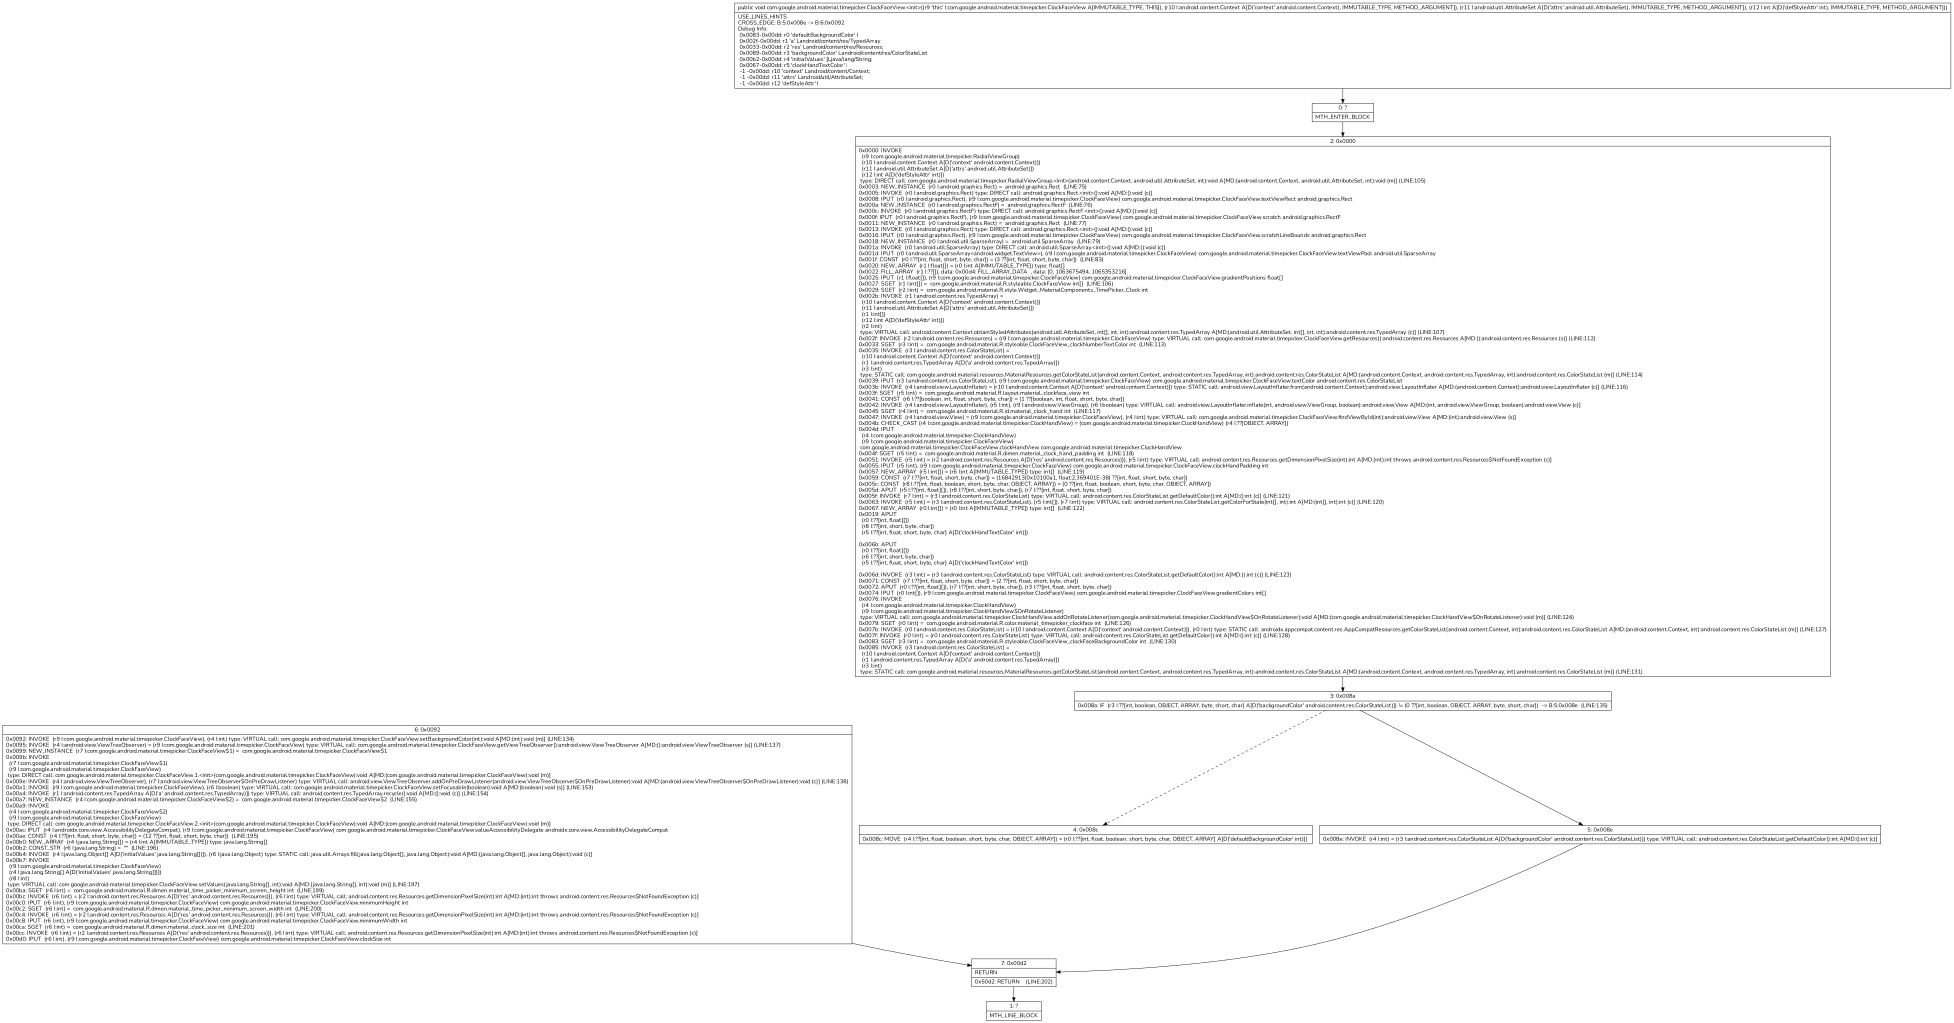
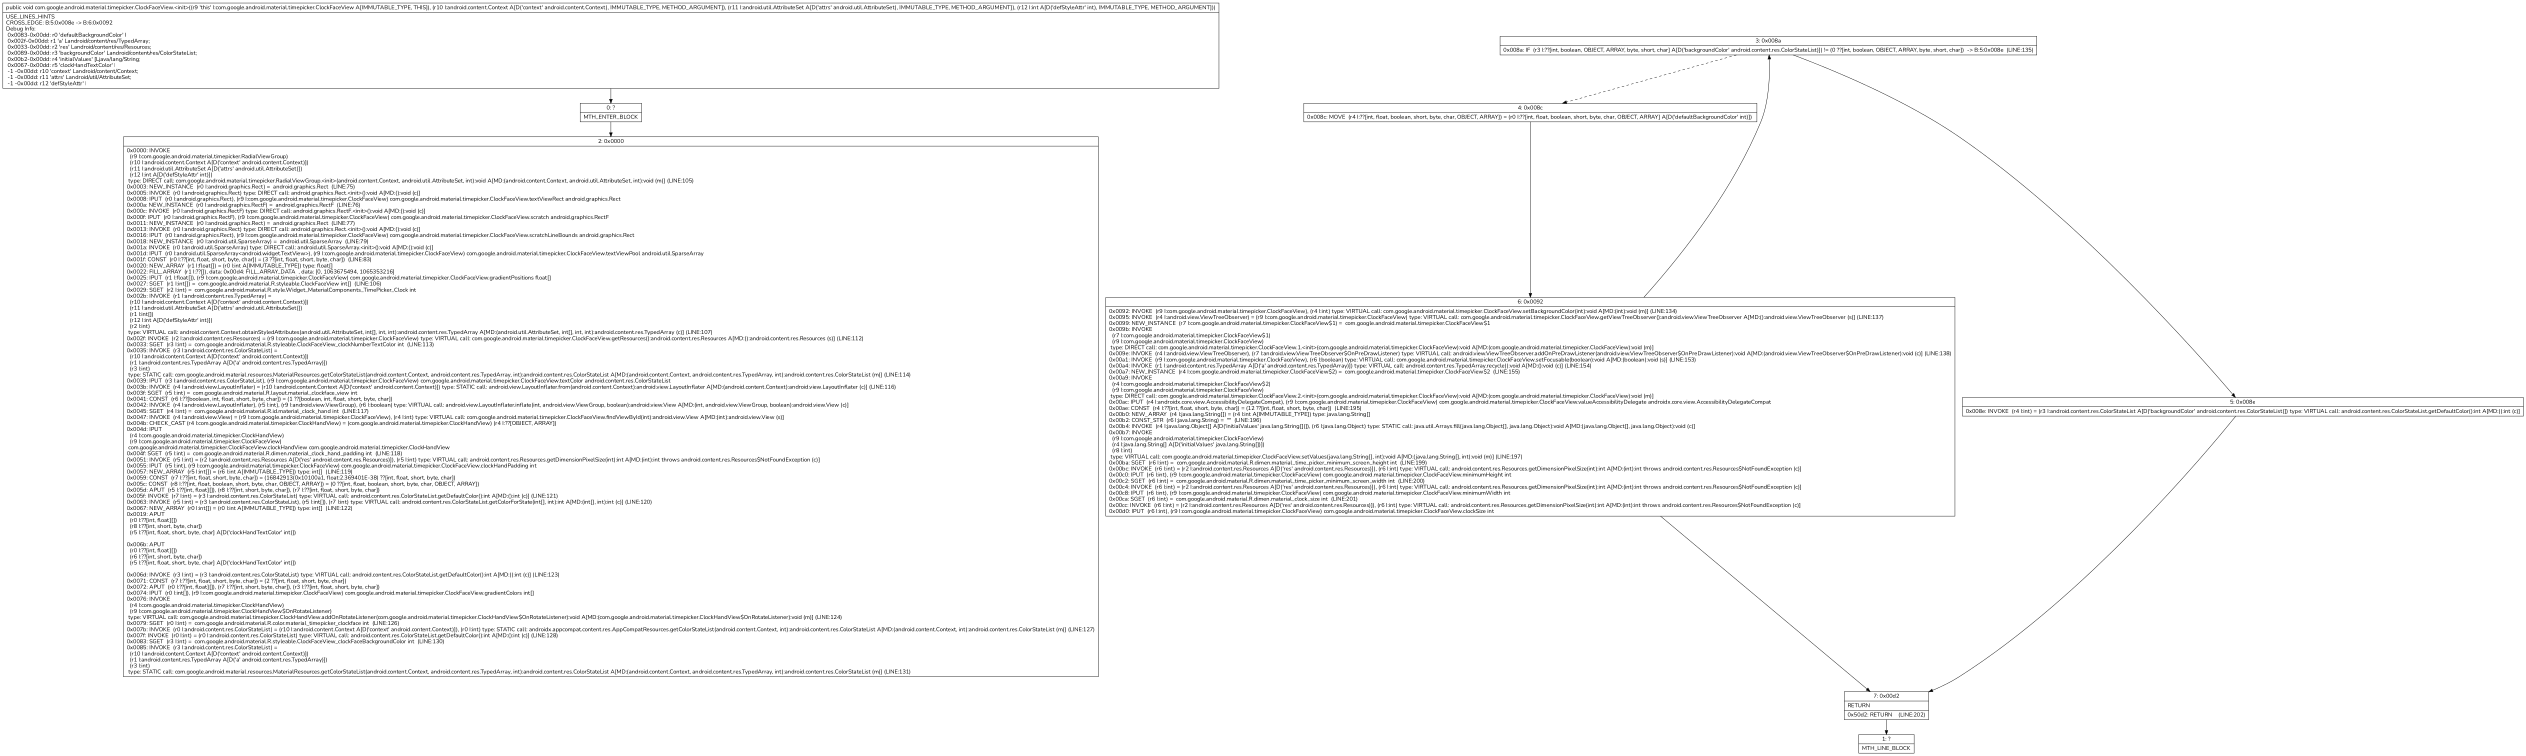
edge "4: 0x008c" -> "6: 0x0092": added
edge "2: 0x0000" -> "3: 0x008a": now "6: 0x0092" -> "3: 0x008a"
